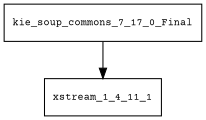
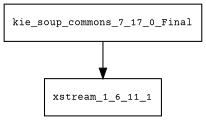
node "xstream_1_4_11_1": label "xstream_1_4_11_1" -> "xstream_1_6_11_1"
